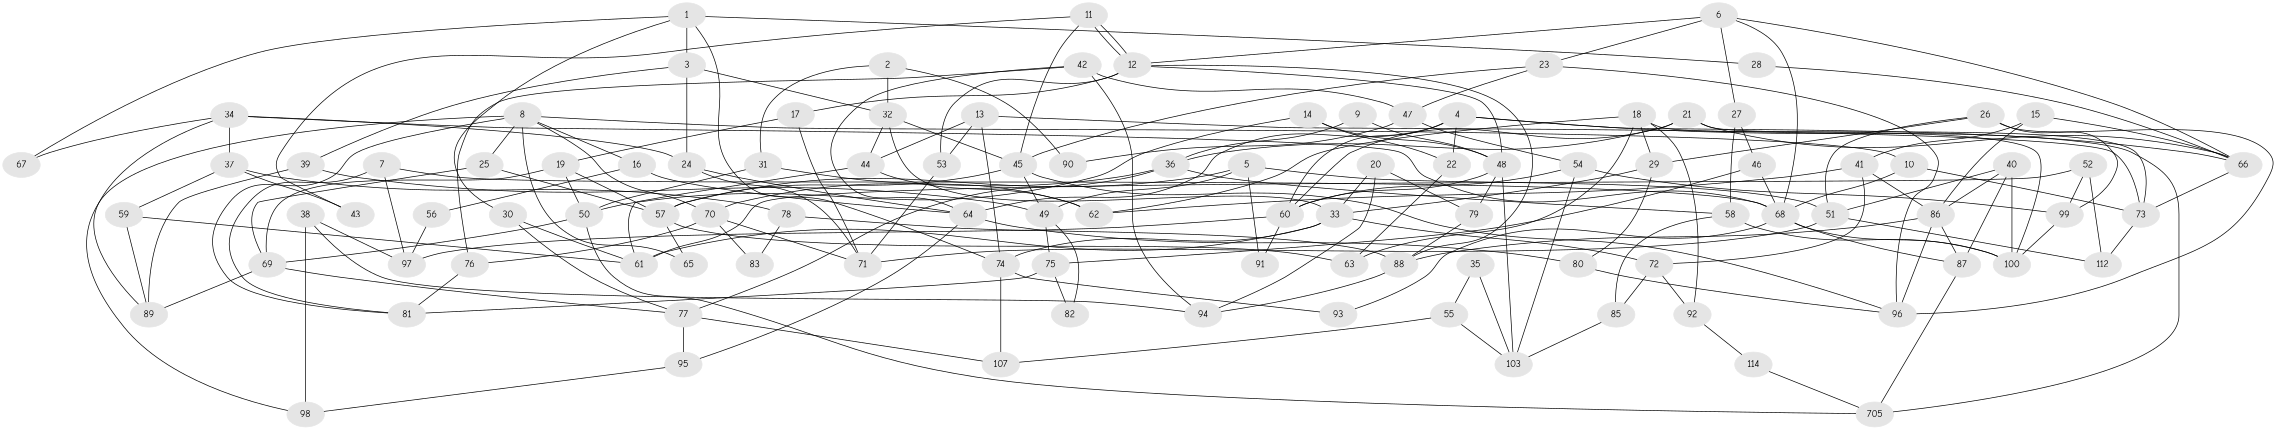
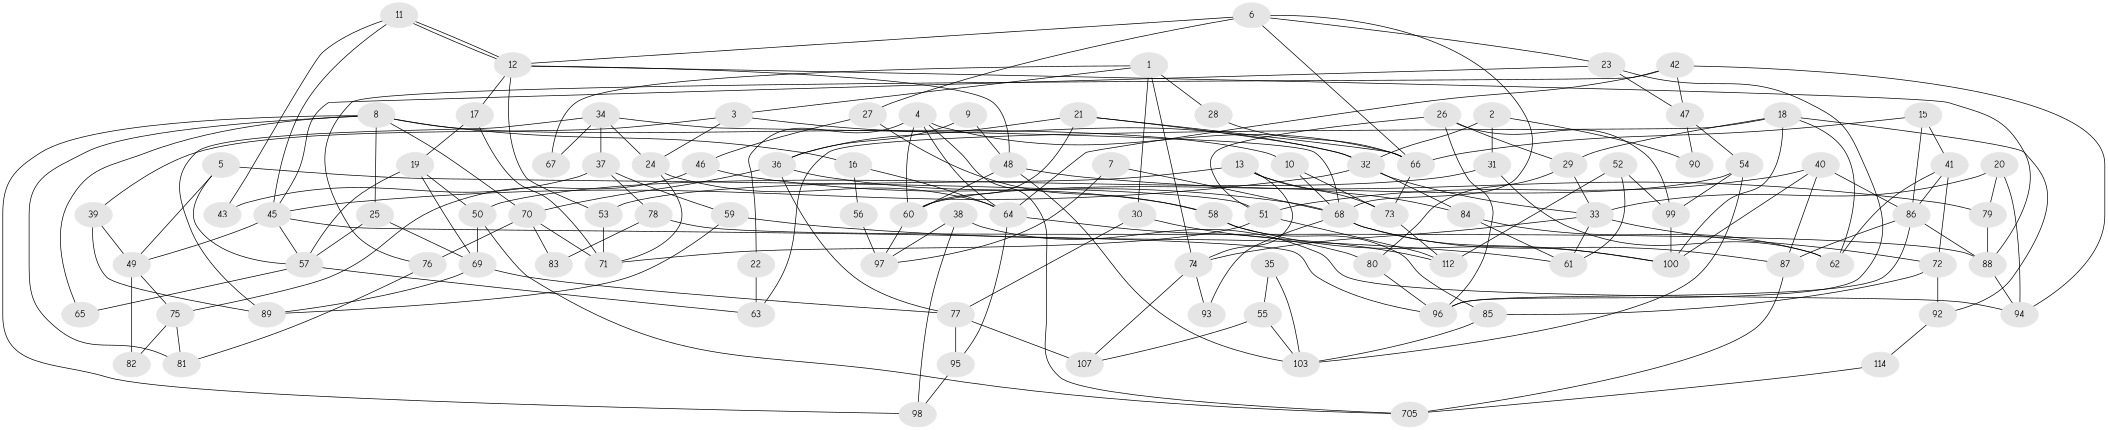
node "14": removed
edge "21" -- "73": now "21" -- "32"
node "44": label "44" -> "84"
edge "30" -- "61": now "30" -- "112"
edge "7" -- "81": removed
node "91": removed
